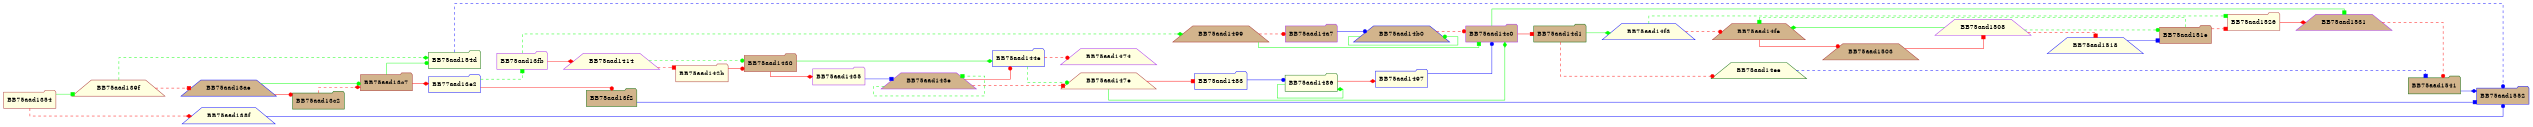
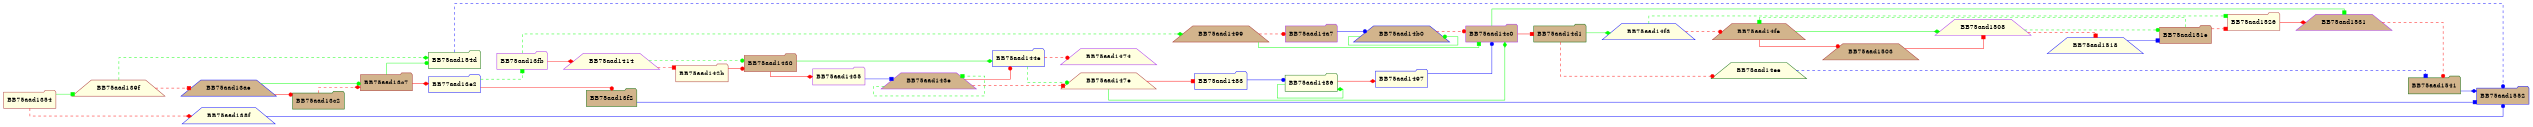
edge "BB75aad1508" -> "BB75aad14fe": reversed
